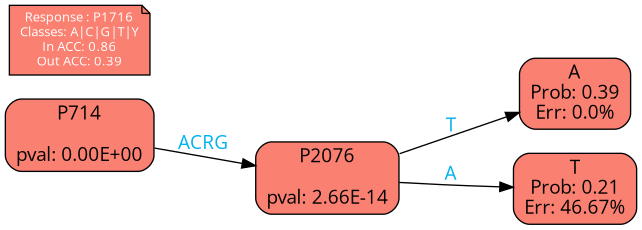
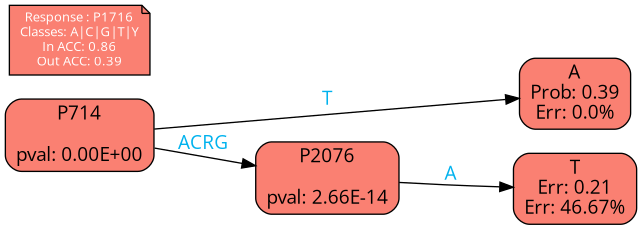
edge "P2076 pval: 2.66E-14" -> "A Prob: 0.39 Err: 0.0%": now "P714 pval: 0.00E+00" -> "A Prob: 0.39 Err: 0.0%"
node "T Prob: 0.21 Err: 46.67%": label "T Prob: 0.21 Err: 46.67%" -> "T Err: 0.21 Err: 46.67%"
